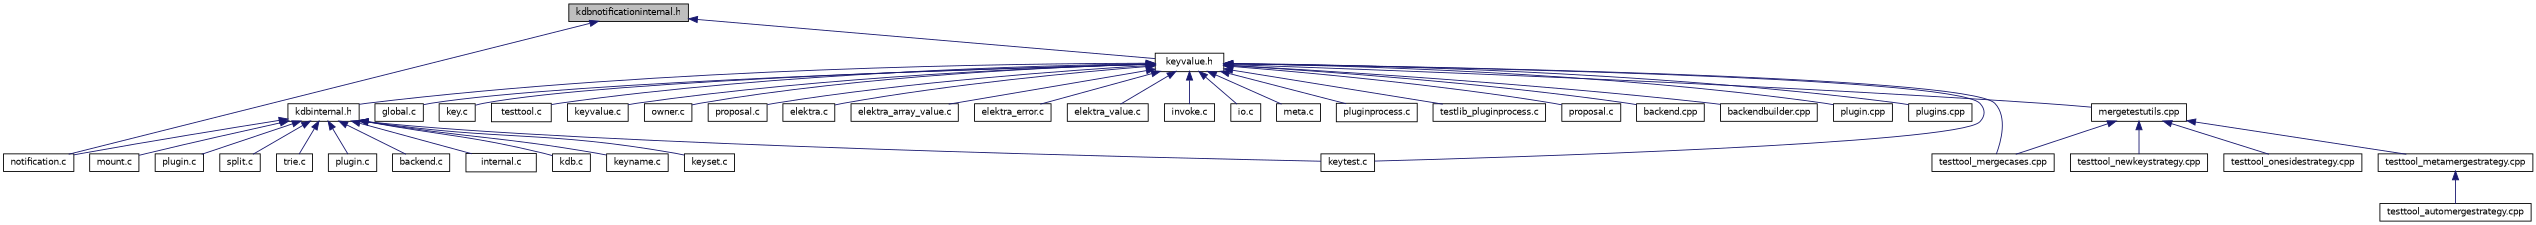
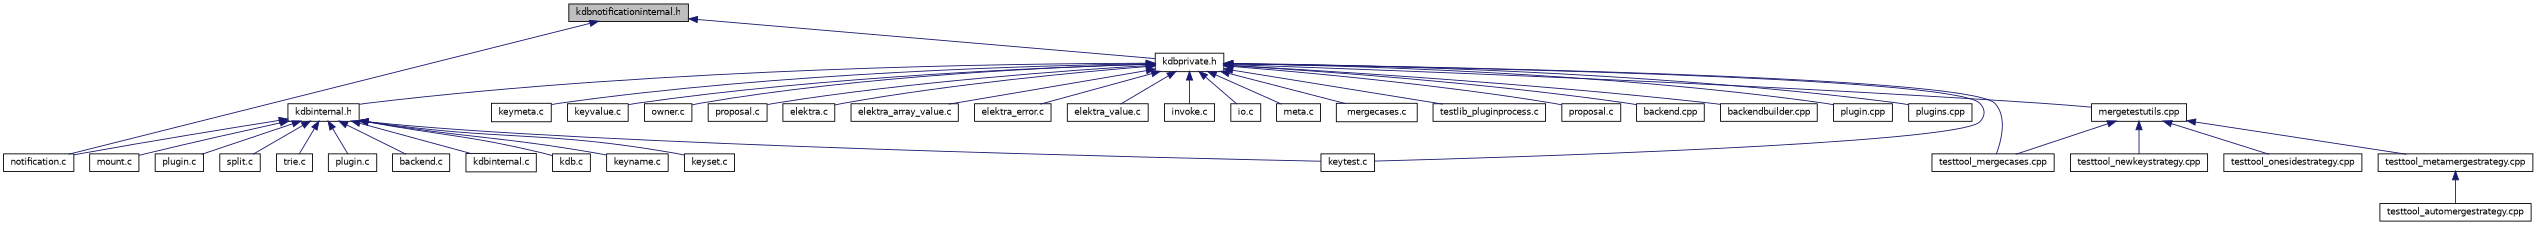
node "keyvalue.h": label "keyvalue.h" -> "kdbprivate.h"
node "global.c": removed
node "key.c": removed
node "testtool.c": label "testtool.c" -> "keymeta.c"
node "pluginprocess.c": label "pluginprocess.c" -> "mergecases.c"
node "internal.c": label "internal.c" -> "kdbinternal.c"
